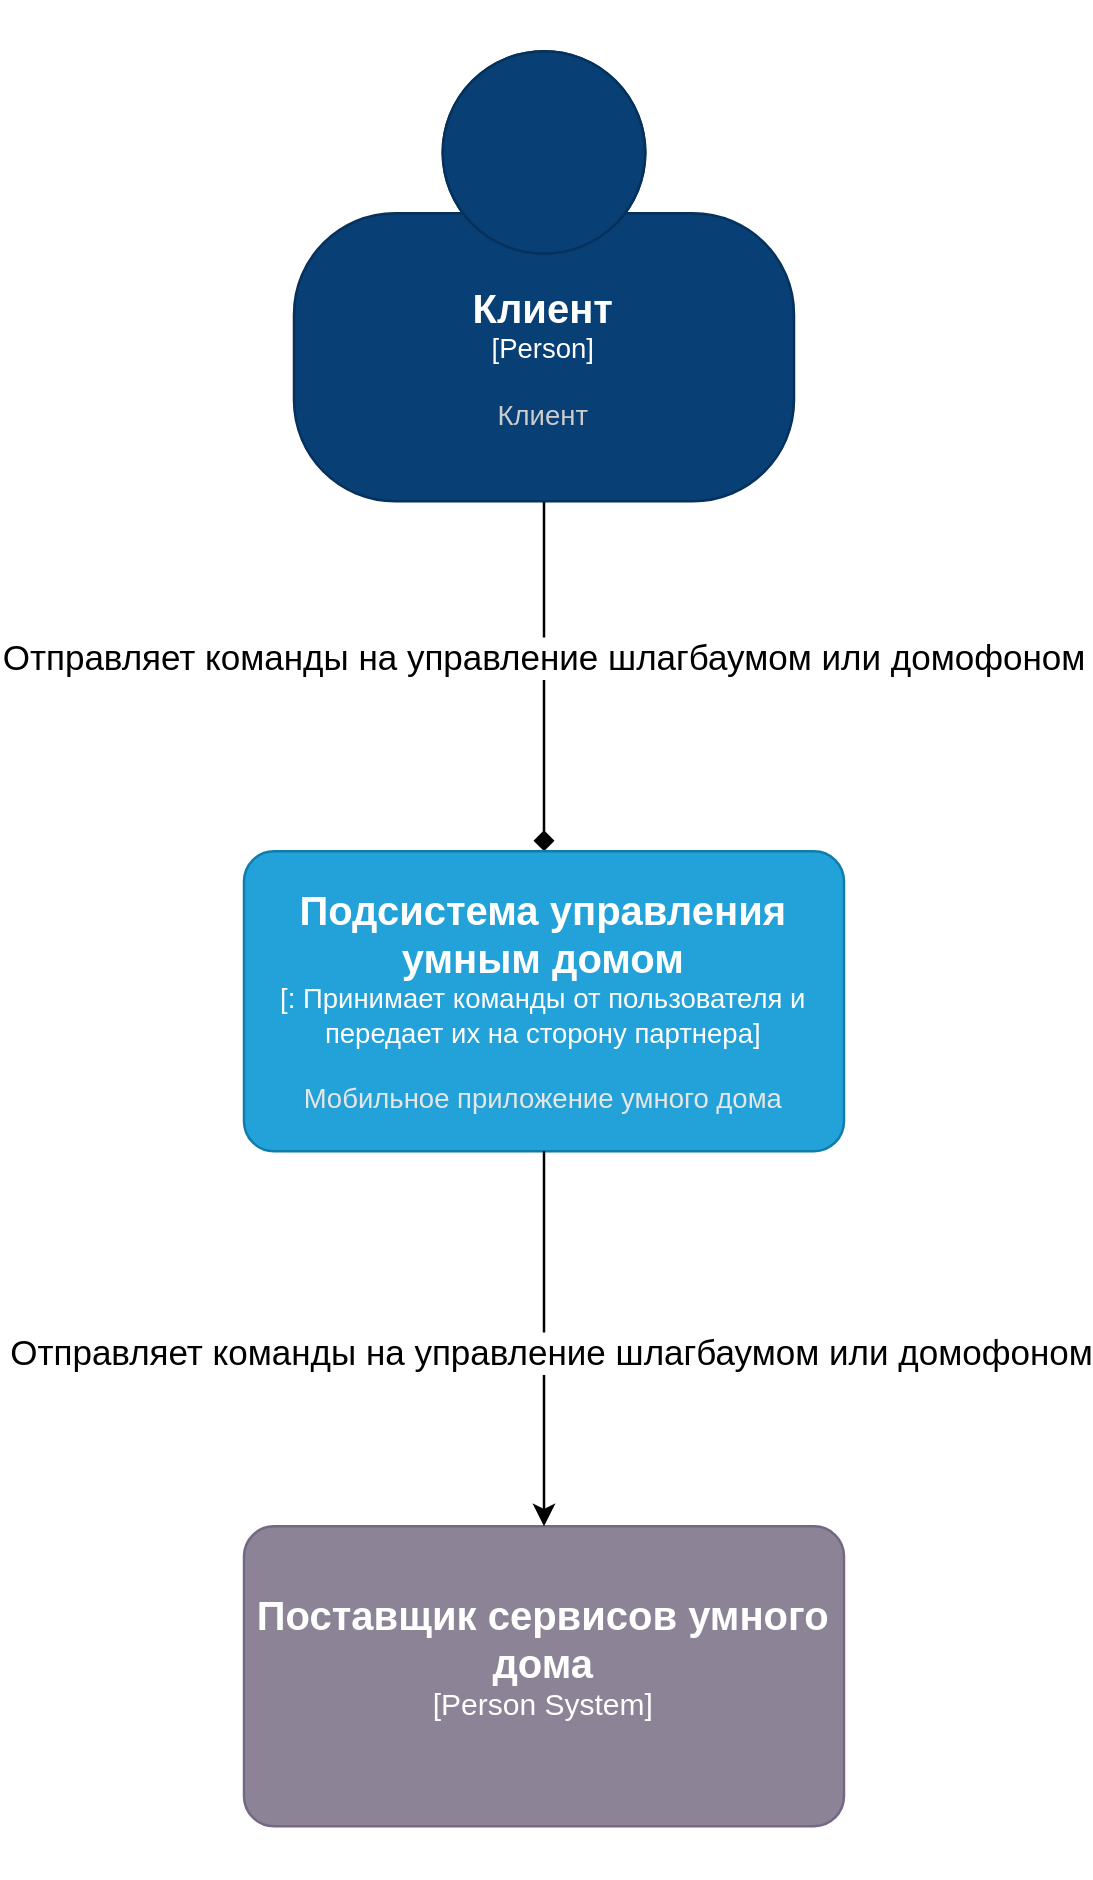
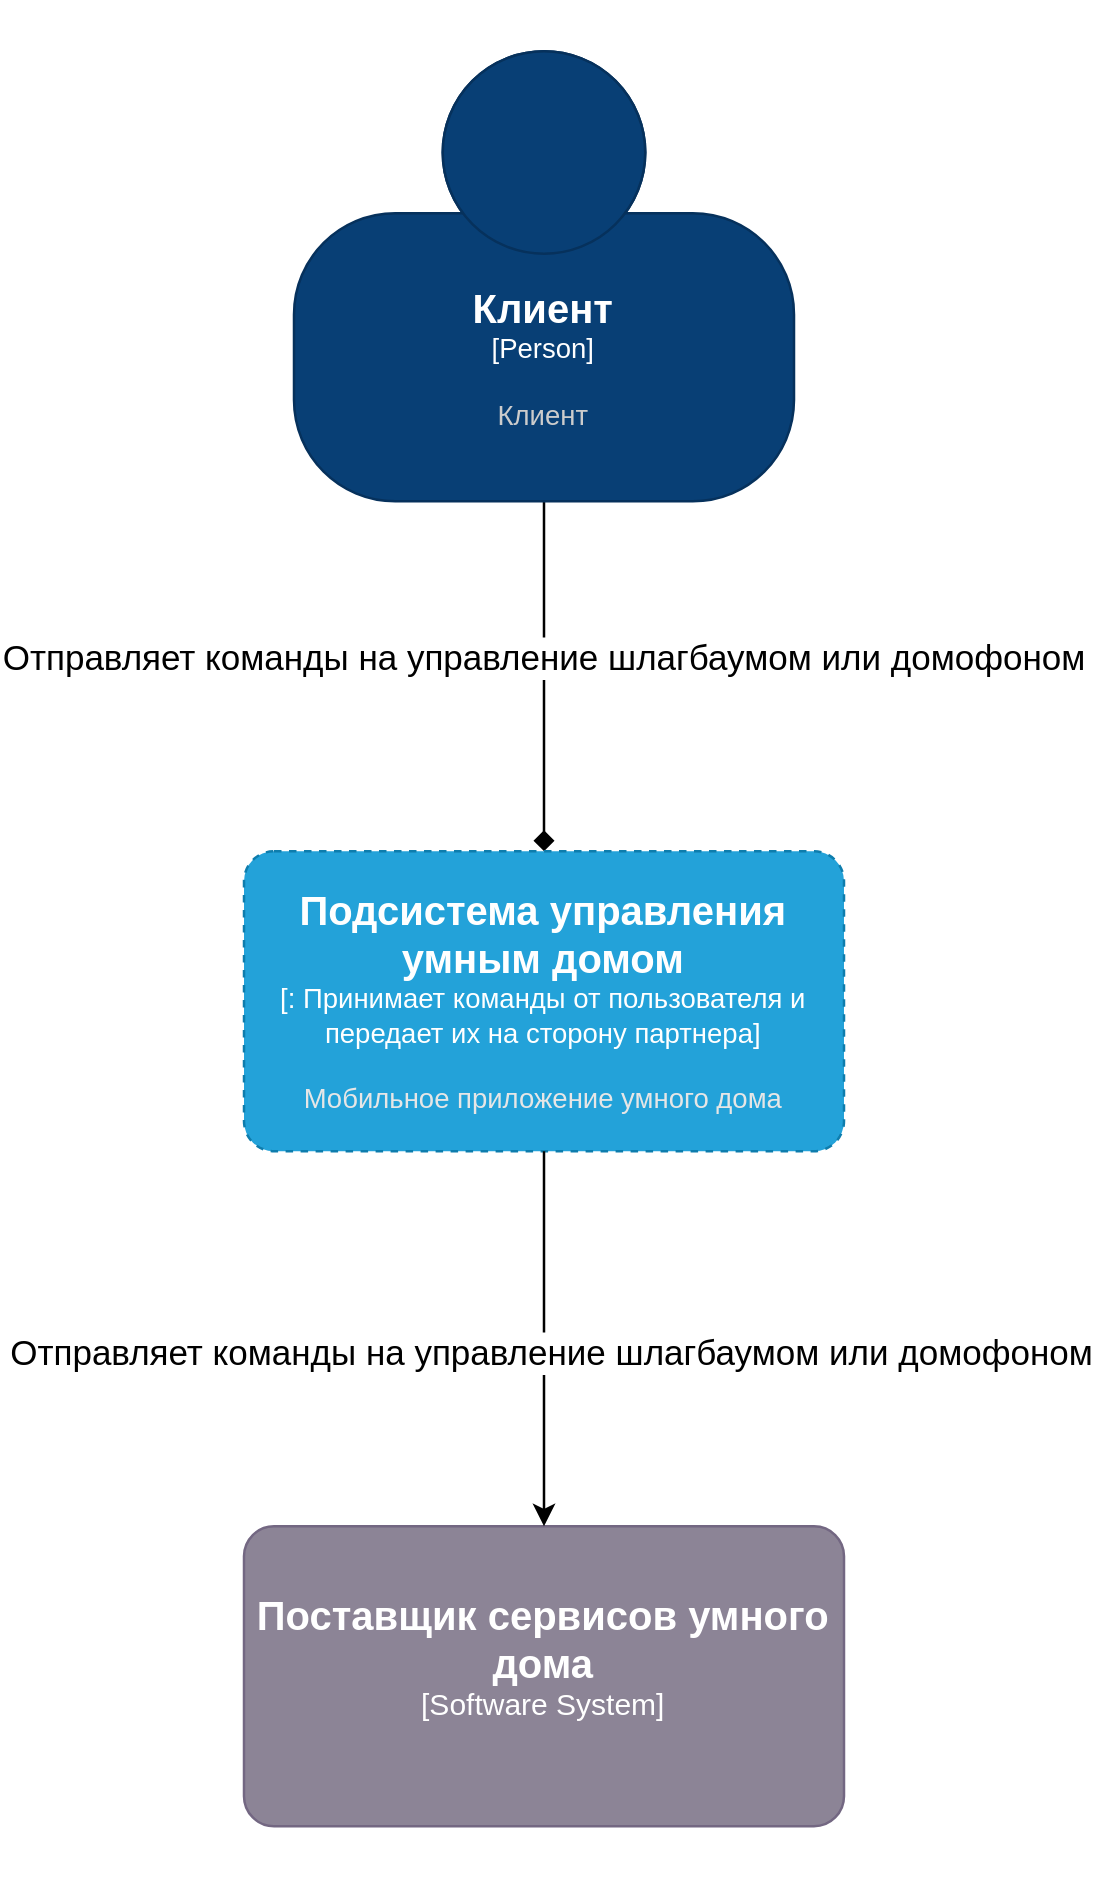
node "Подсистема управления умным домом [: Принимает команды от пользователя и передает их на сторону партнера] Мобильное приложение умного дома": style solid -> dashed
node "Поставщик сервисов умного дома [Person System]": label "Поставщик сервисов умного дома [Person System]" -> "Поставщик сервисов умного дома [Software System]"
